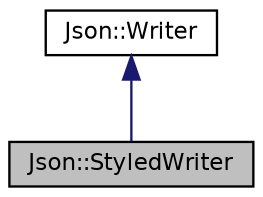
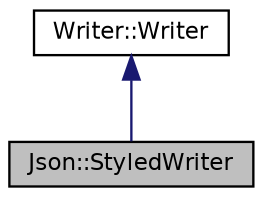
node "Json::Writer": label "Json::Writer" -> "Writer::Writer"
